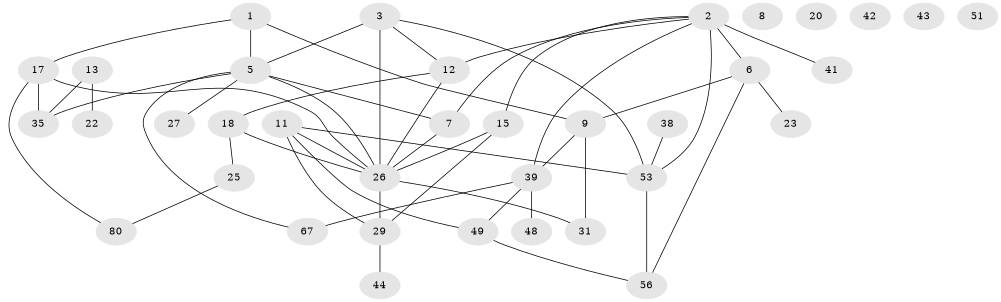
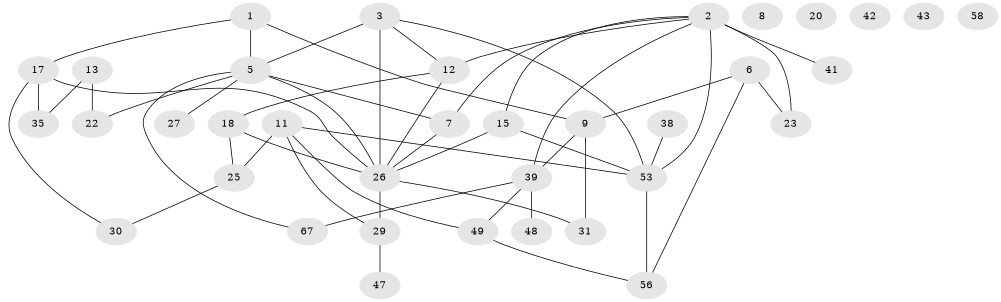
node "51": label "51" -> "58"
edge "2" -- "6": now "2" -- "23"
edge "5" -- "35": now "5" -- "22"
edge "11" -- "26": now "11" -- "25"
edge "15" -- "29": now "15" -- "53"
node "80": label "80" -> "30"
node "44": label "44" -> "47"
